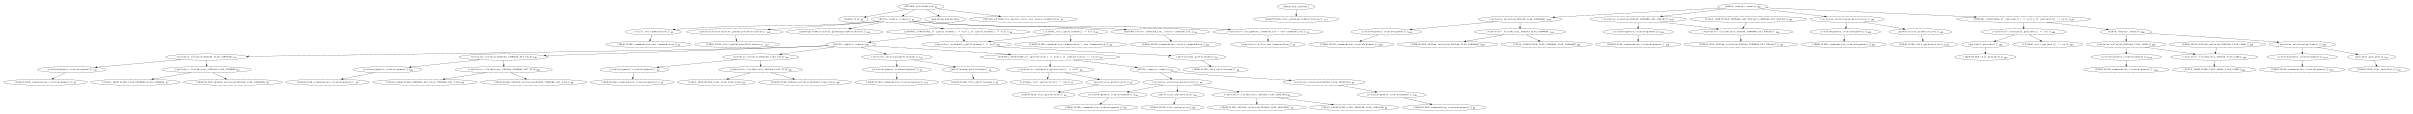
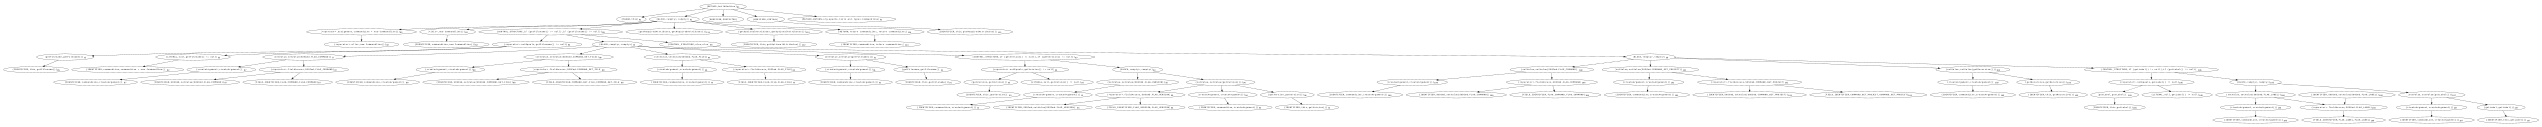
edge "(METHOD,buildCmdLine)" -> "(MODIFIER,VIRTUAL)": added
edge "(FIELD_IDENTIFIER,COMMAND_GET_PROJECT,COMMAND_GET_PROJECT)" -> "(<operator>.fieldAccess,SOSCmd.COMMAND_GET_PROJECT)": reversed
edge "(LITERAL,null,getFilename() != null)" -> "(<operator>.notEquals,getFilename() != null)": reversed
node "(CONTROL_STRUCTURE,else,else)": added
node "(IDENTIFIER,SOSCmd,setValue(SOSCmd.FLAG_FILE))": removed
